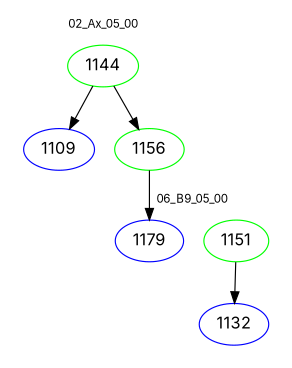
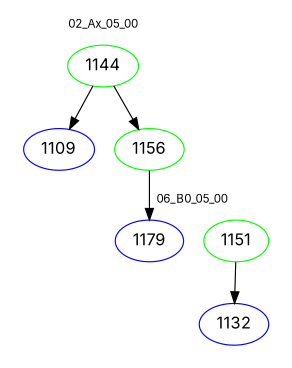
cluster "06_B9_05_00": label "06_B9_05_00" -> "06_B0_05_00"
